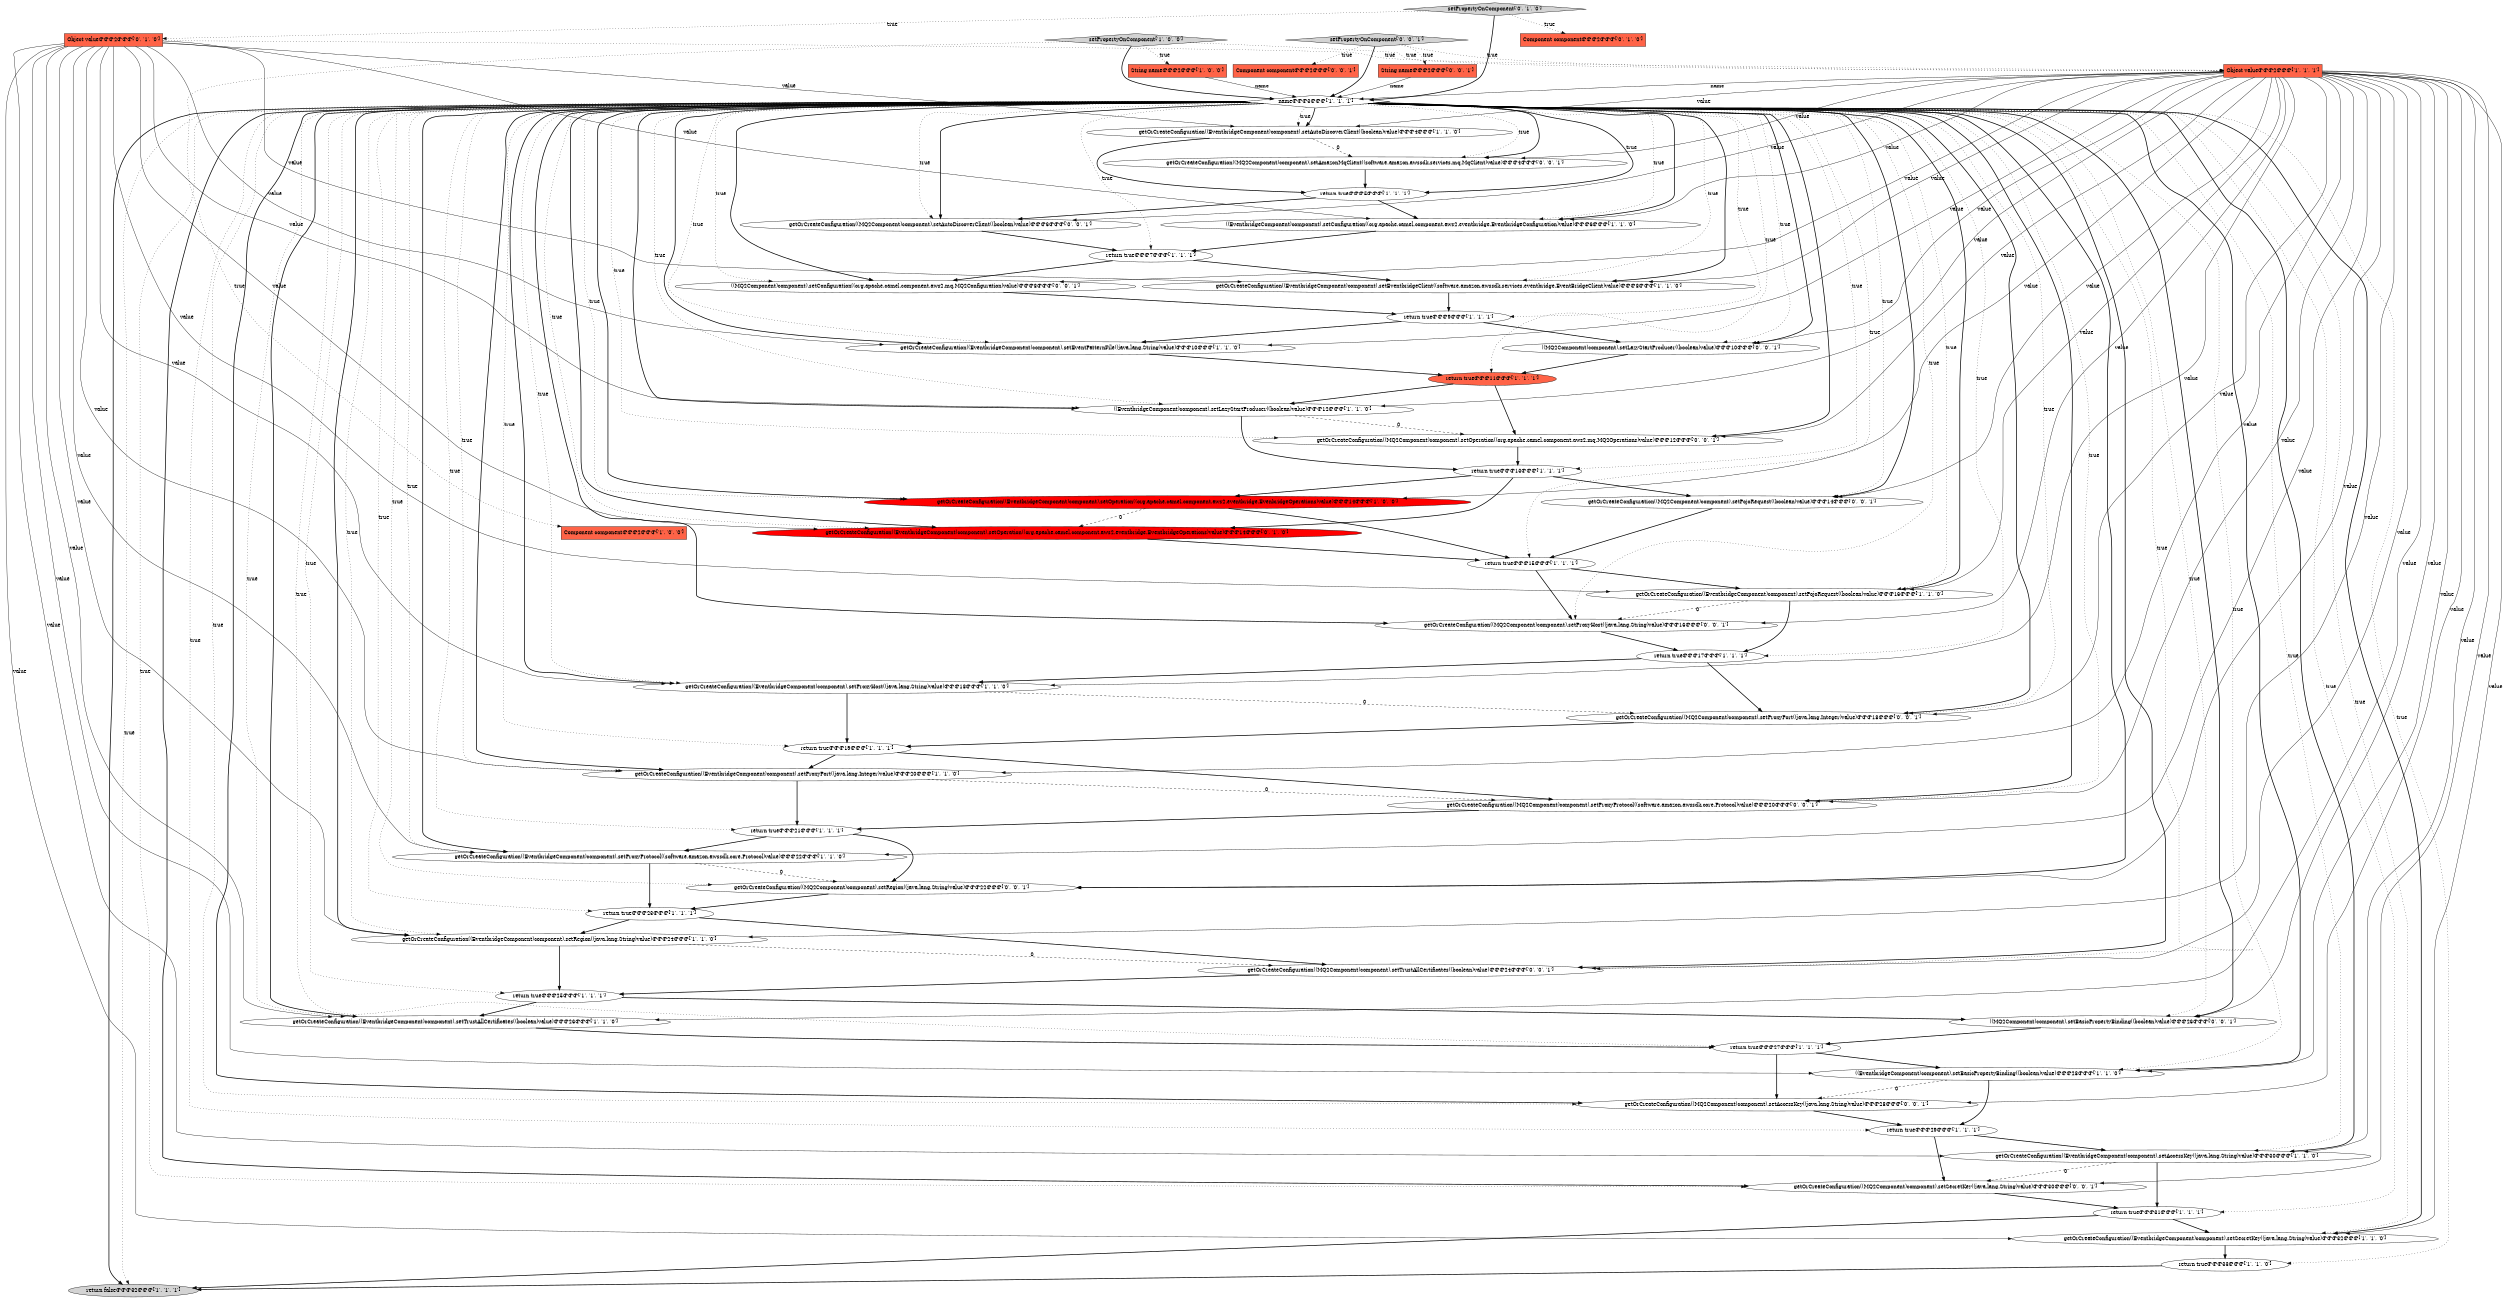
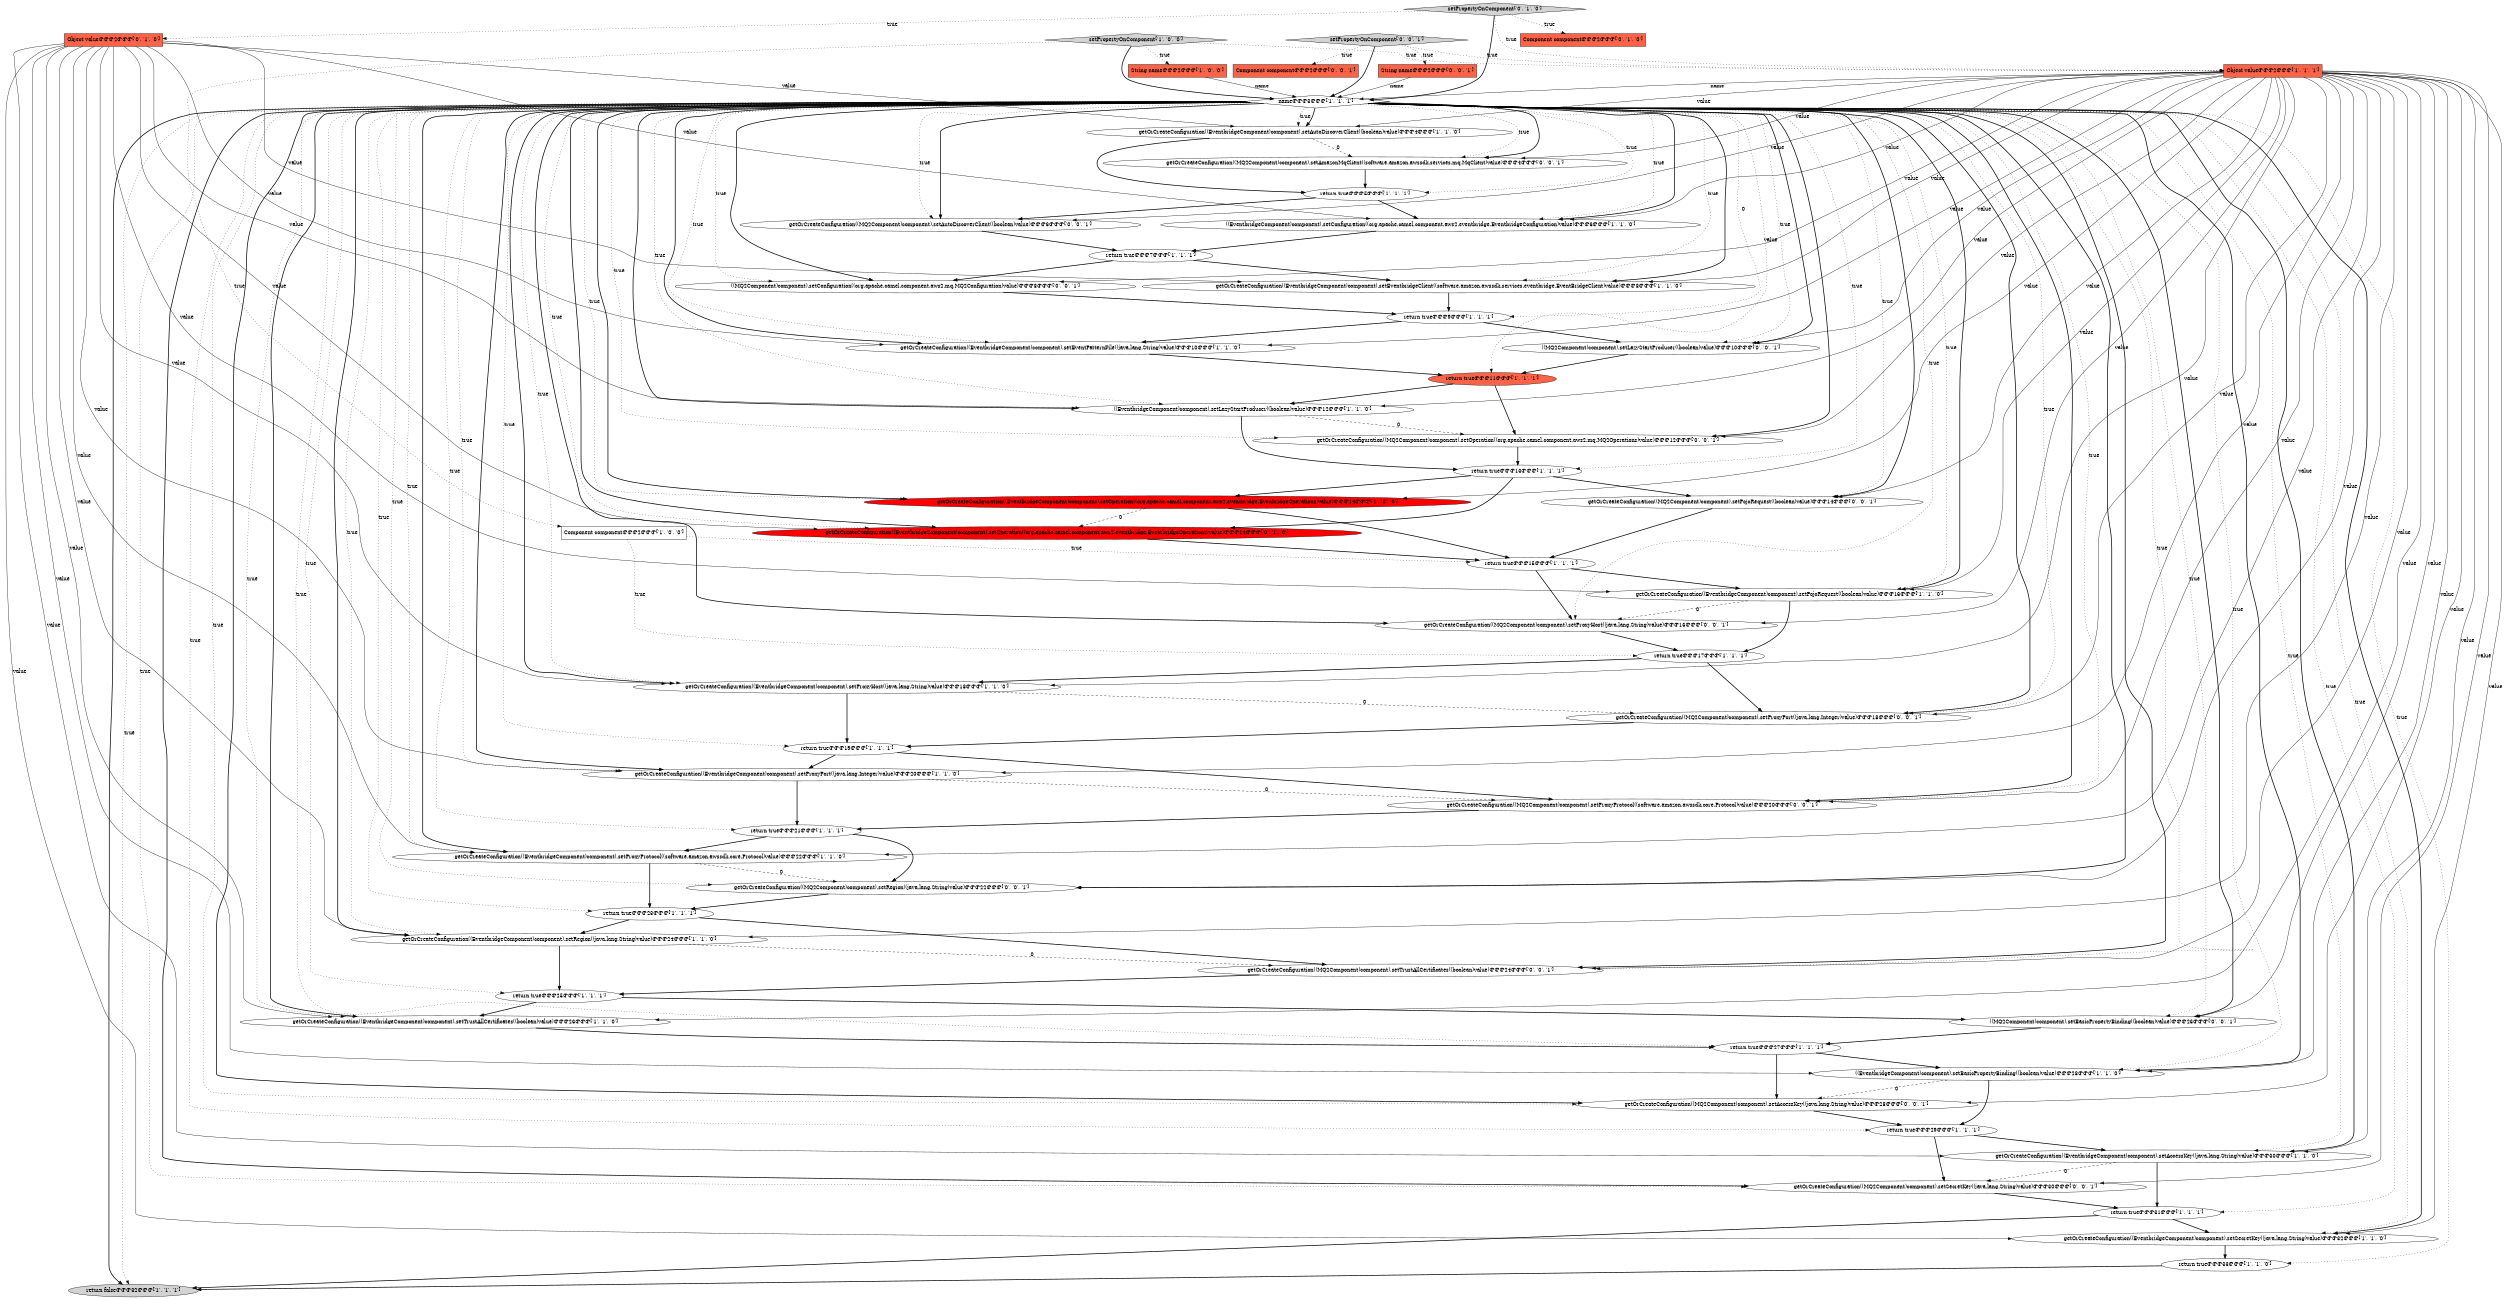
edge "Object value@@@2@@@['0', '1', '0']" -> "Object value@@@2@@@['1', '1', '1']": now "setPropertyOnComponent['0', '1', '0']" -> "Object value@@@2@@@['1', '1', '1']"
edge "name@@@3@@@['1', '1', '1']" -> "return true@@@7@@@['1', '1', '1']": removed, label "true"
edge "name@@@3@@@['1', '1', '1']" -> "return true@@@5@@@['1', '1', '1']": style bold -> dotted
edge "name@@@3@@@['1', '1', '1']" -> "return true@@@9@@@['1', '1', '1']": label "true" -> "0"
edge "name@@@3@@@['1', '1', '1']" -> "return true@@@17@@@['1', '1', '1']": now "Component component@@@2@@@['1', '0', '0']" -> "return true@@@17@@@['1', '1', '1']"
edge "name@@@3@@@['1', '1', '1']" -> "return true@@@15@@@['1', '1', '1']": now "Component component@@@2@@@['1', '0', '0']" -> "return true@@@15@@@['1', '1', '1']"
edge "name@@@3@@@['1', '1', '1']" -> "return true@@@11@@@['1', '1', '1']": label "true" -> "value"
node "Component component@@@2@@@['1', '0', '0']": fillcolor tomato -> white
